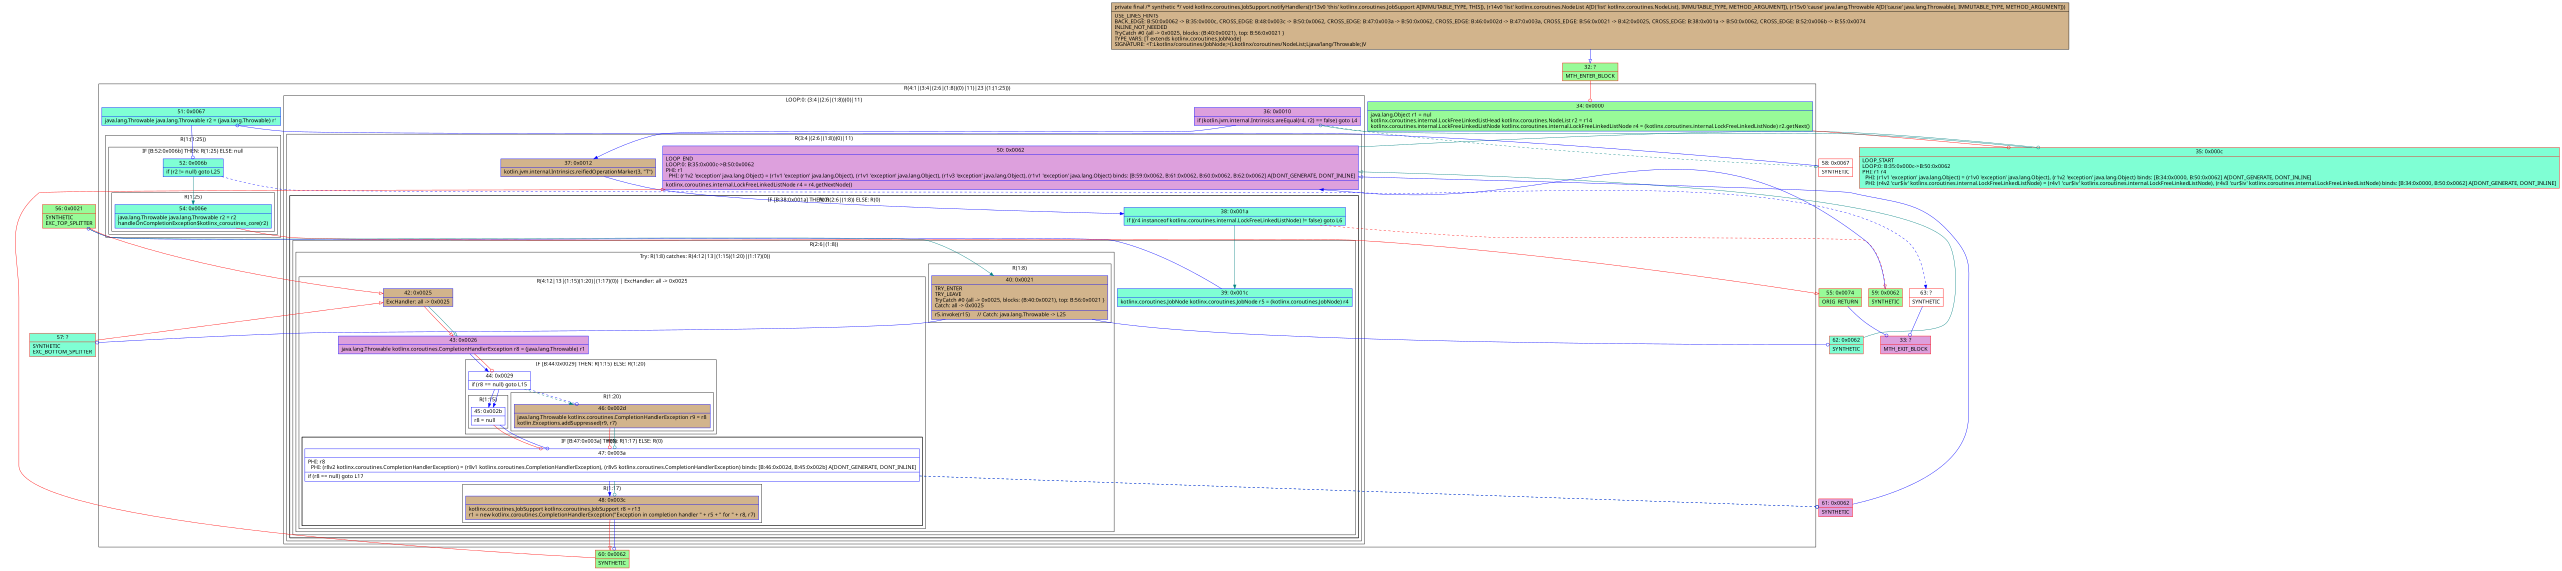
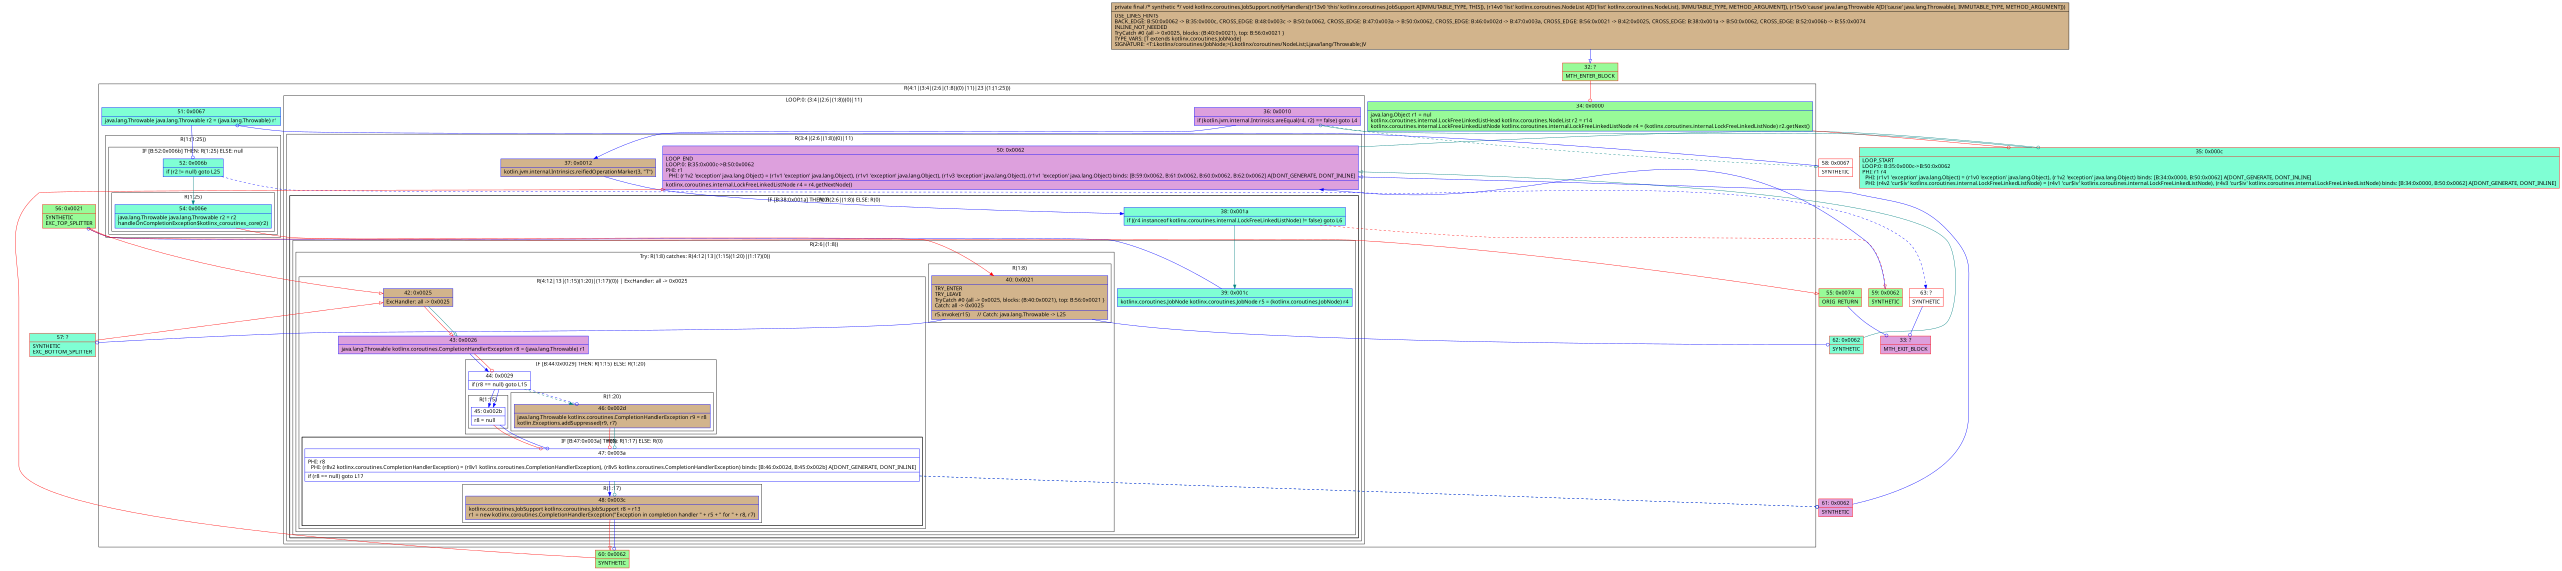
edge "56: 0x0021" -> "40: 0x0021": color teal -> red
